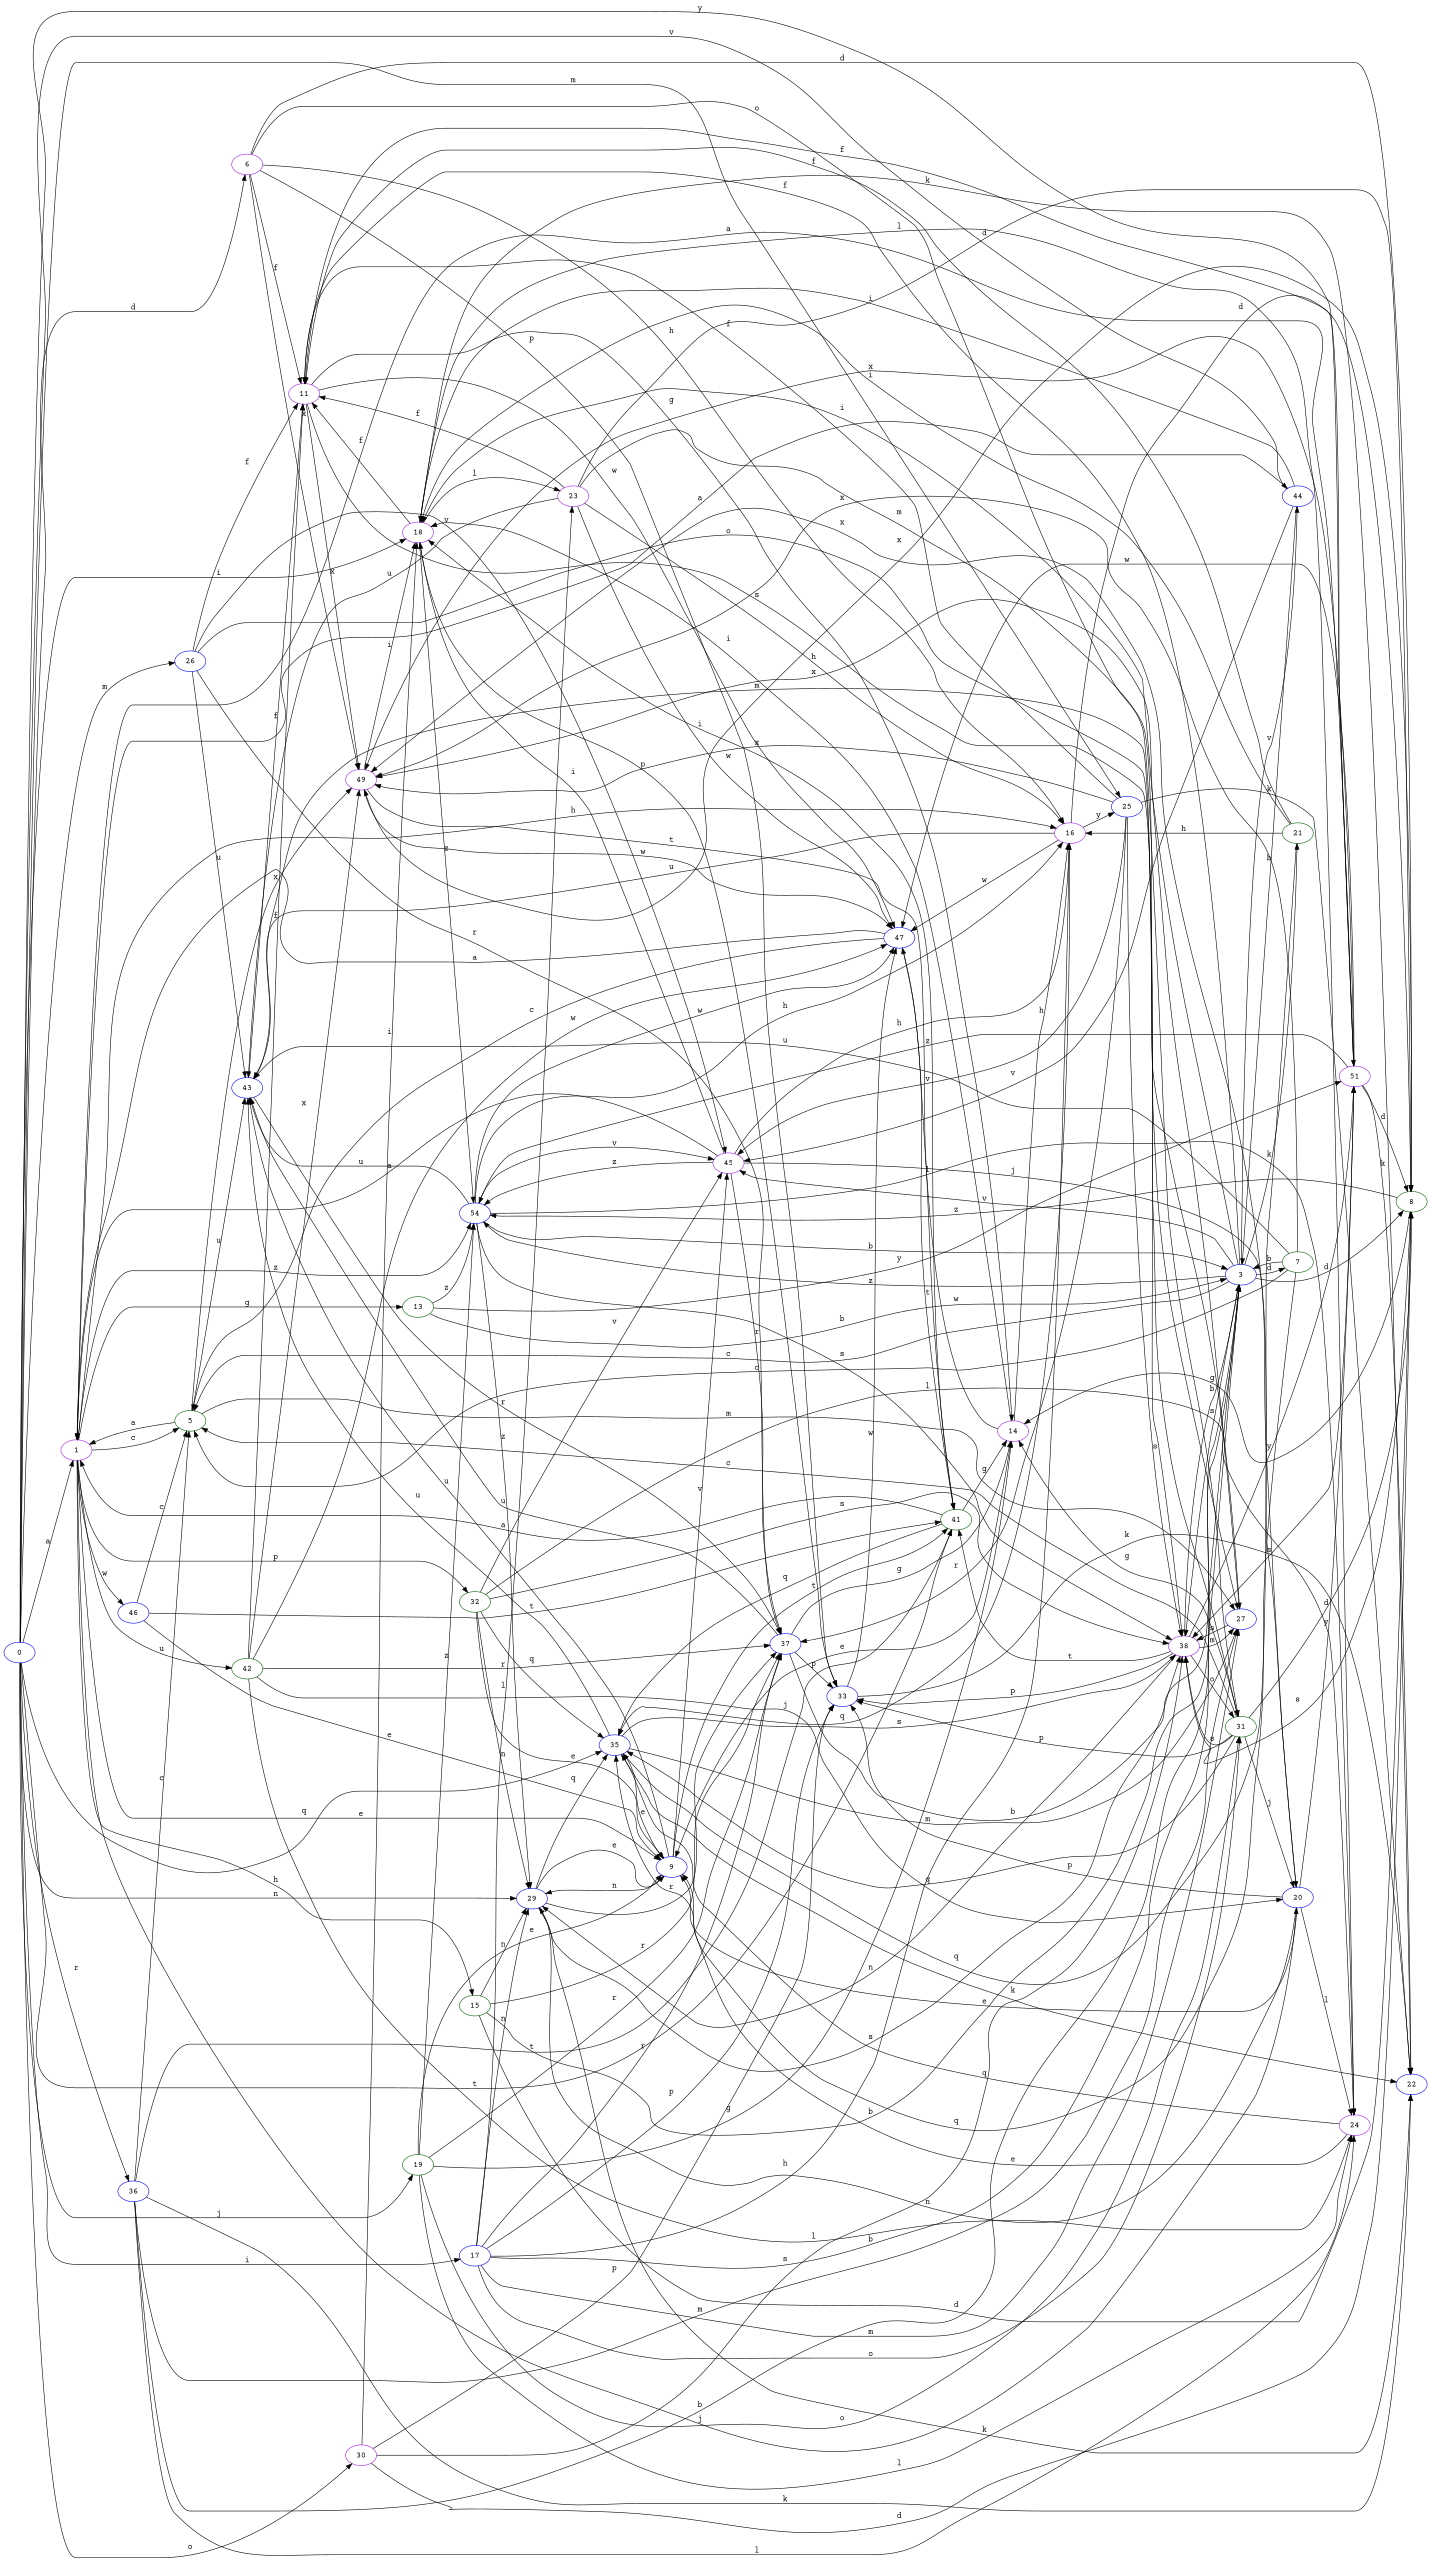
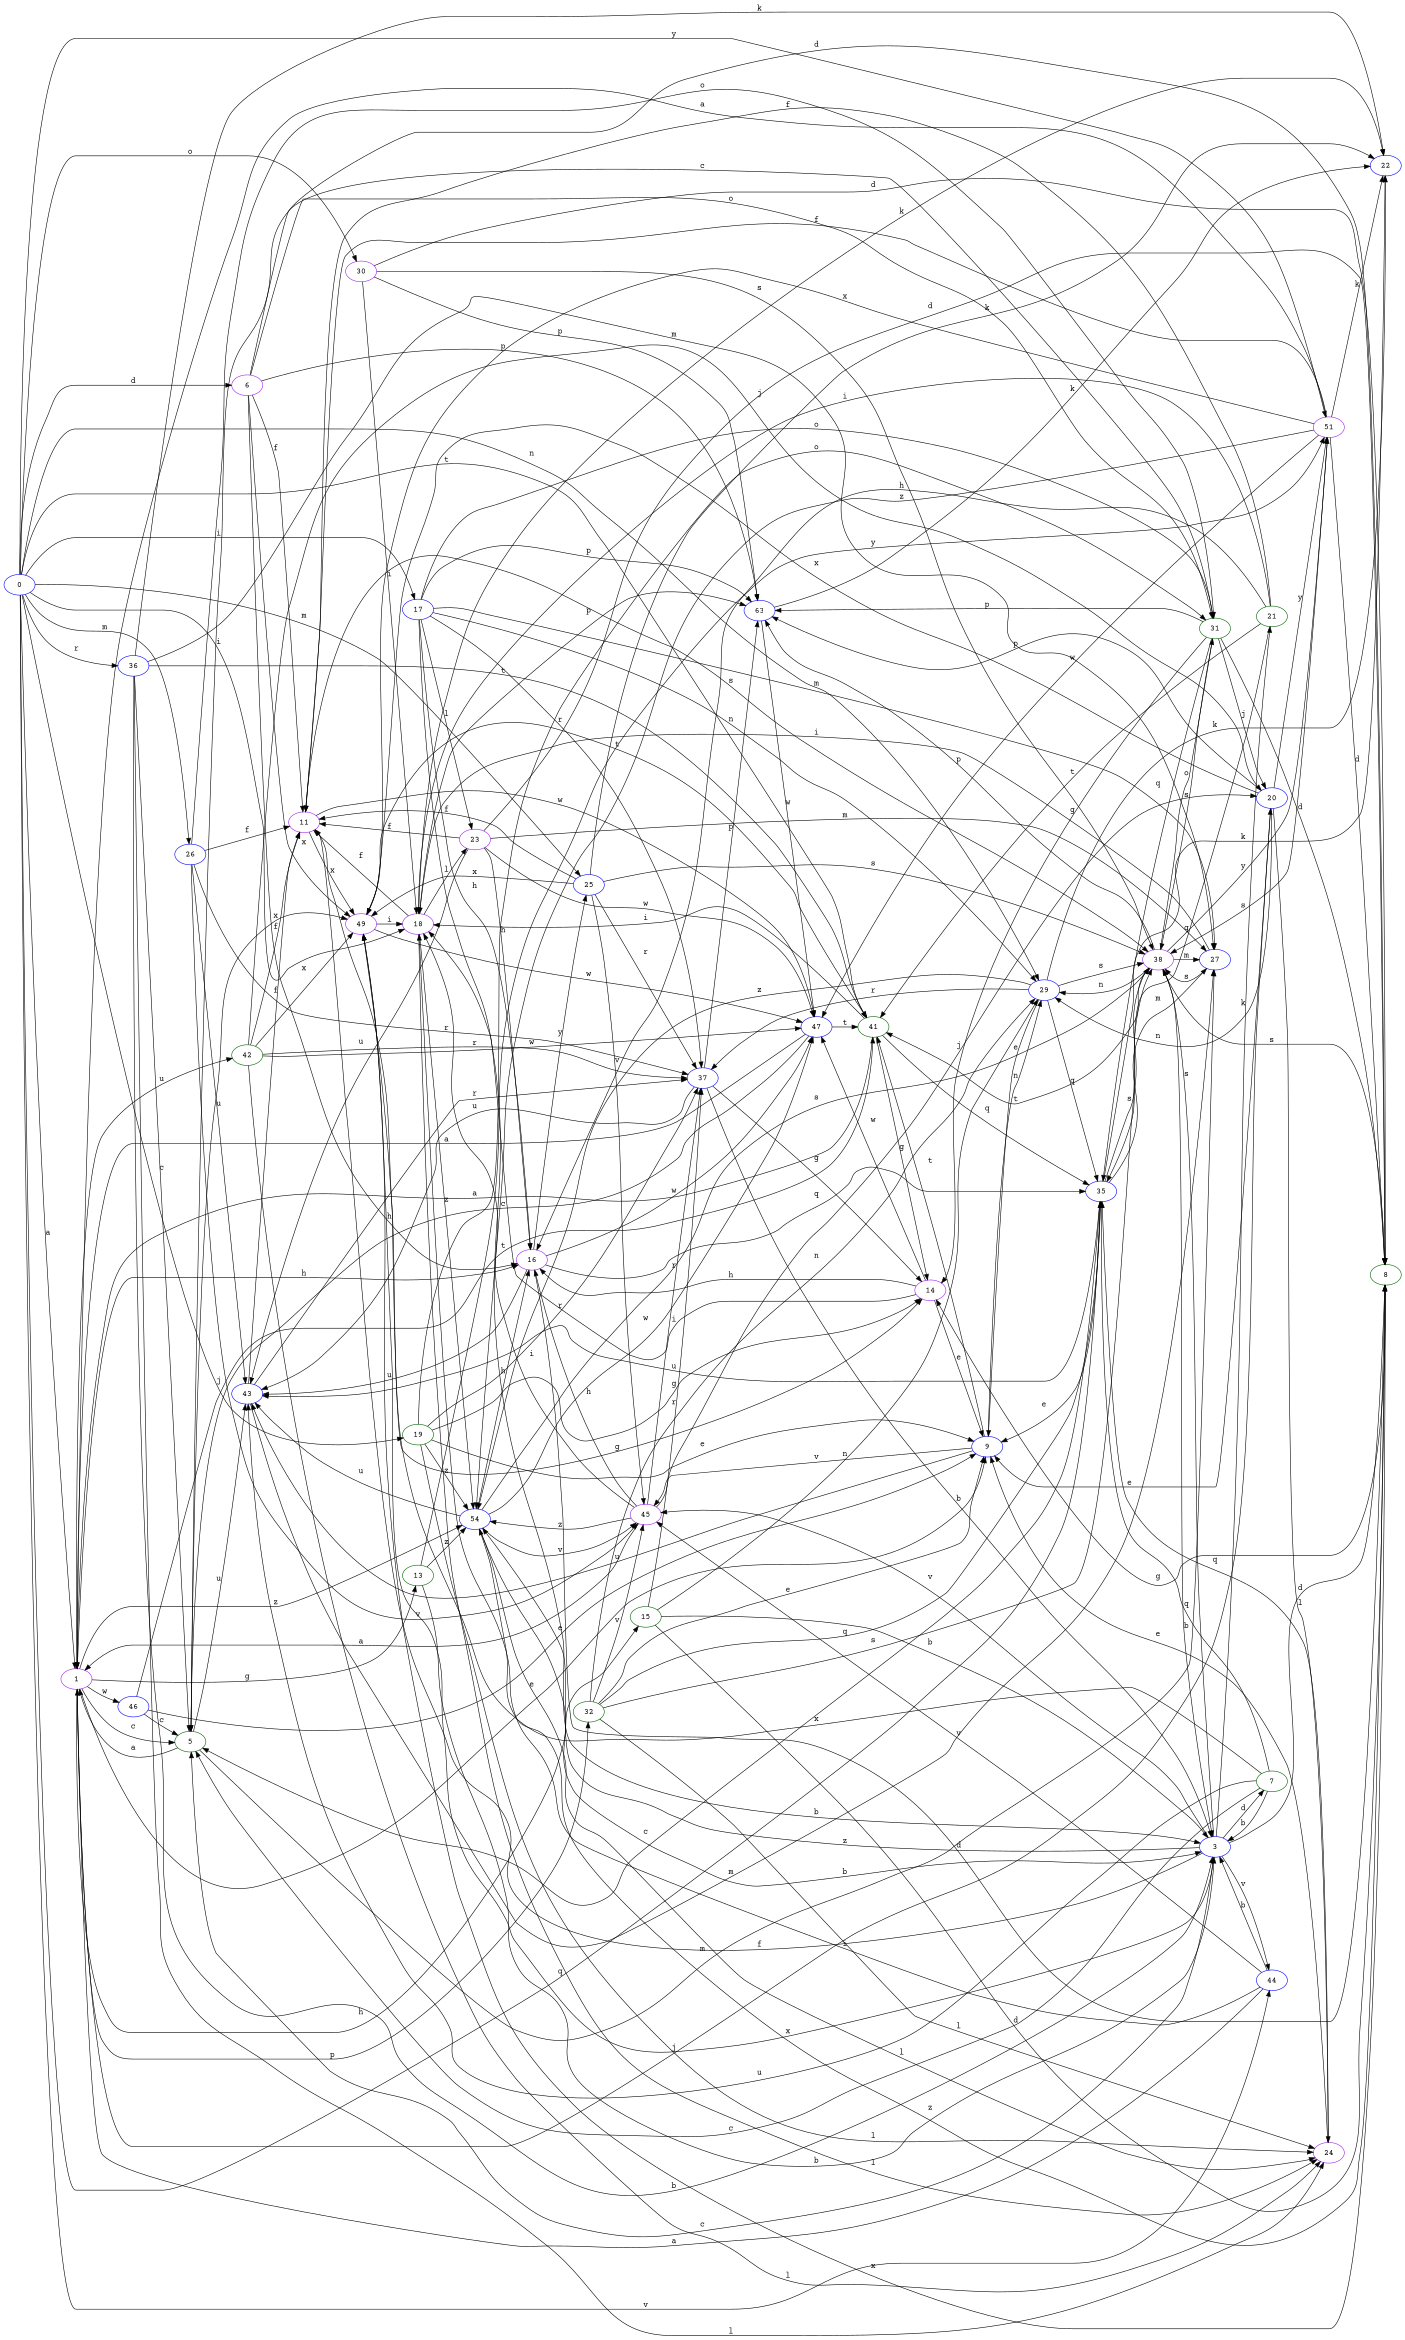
edge "21" -> "41": added, label "t"
edge "54" -> "29": reversed
node "33": label "33" -> "63"
edge "35" -> "5": added, label "c"
